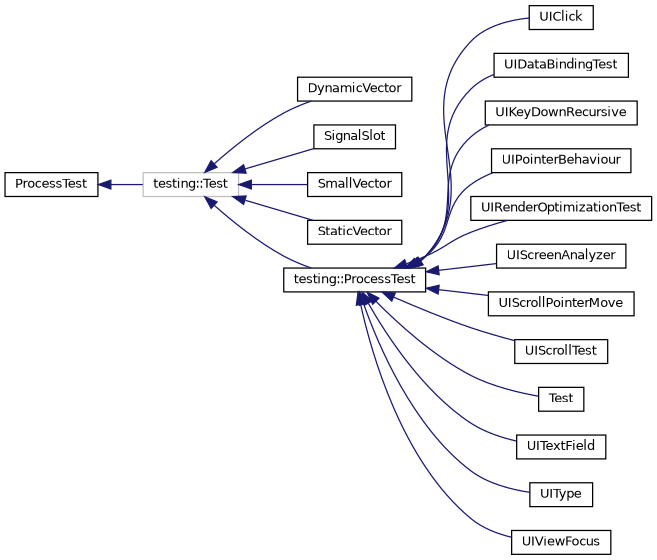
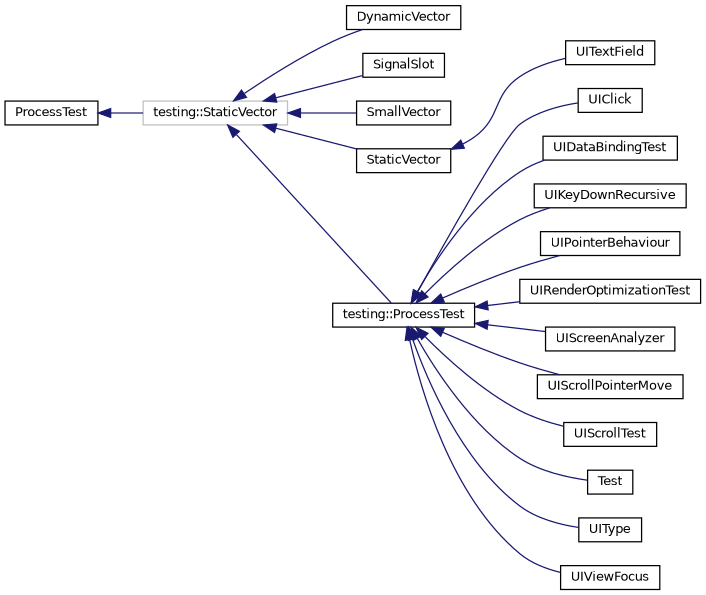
node "testing::Test": label "testing::Test" -> "testing::StaticVector"
edge "UITextField" -> "testing::ProcessTest": now "UITextField" -> "StaticVector"
